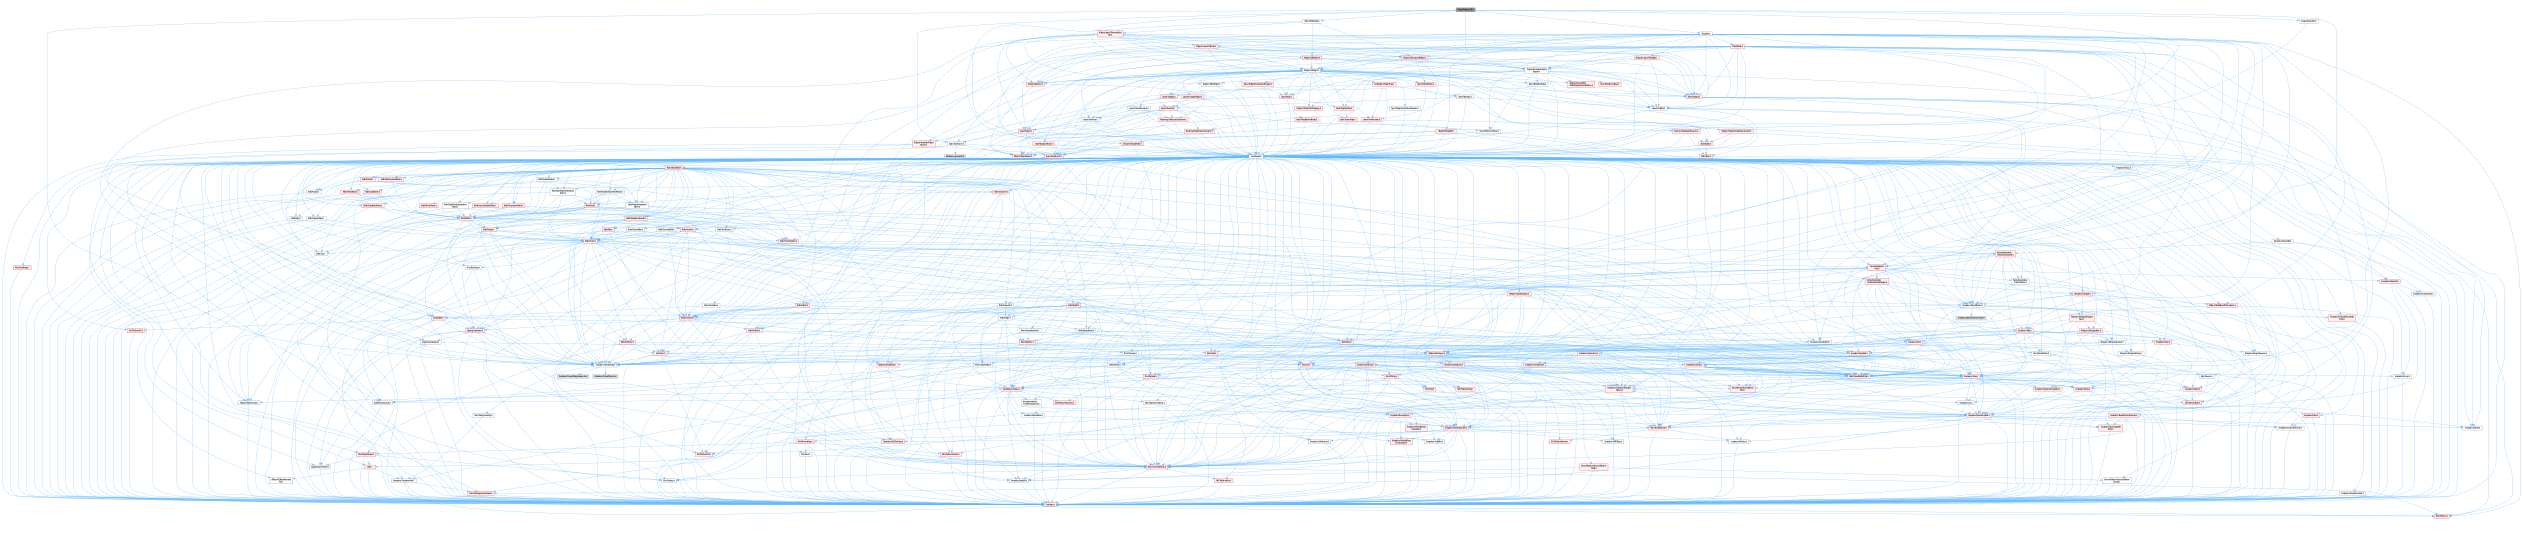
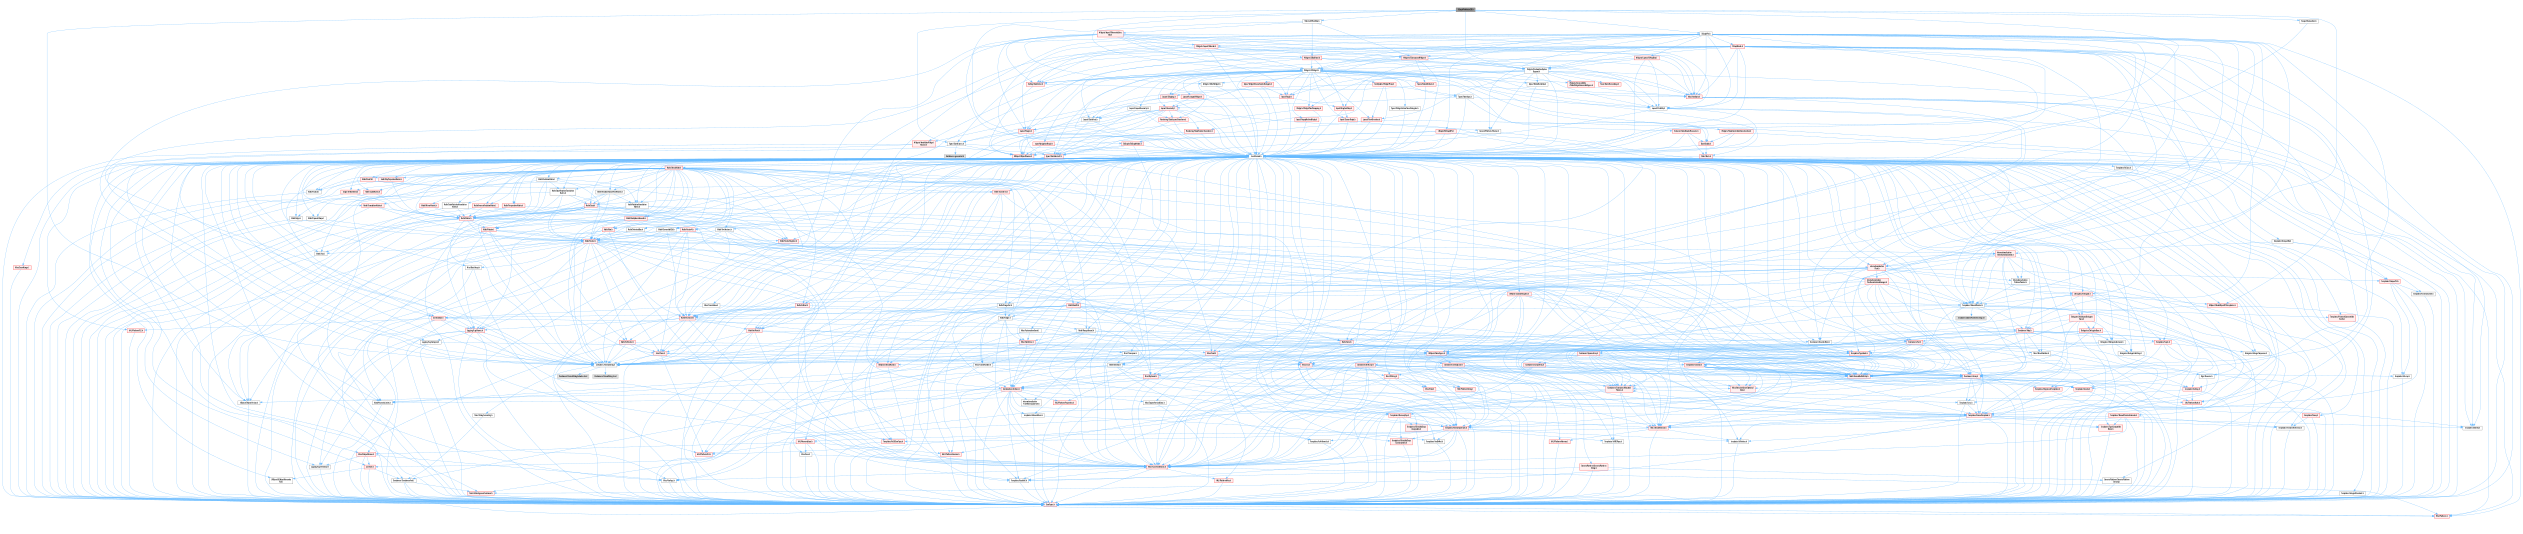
node "Math/OrthoMatrix.h": label "Math/OrthoMatrix.h" -> "Range/OrthoMatrix.h"
node "Stats.h": label "Stats.h" -> "CoreFwd.h"
edge "Algo/Reverse.h" -> "CoreTypes.h": now "SGraphNode.h" -> "CoreTypes.h"
